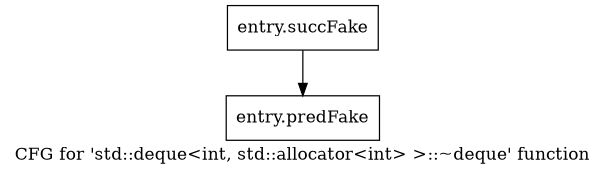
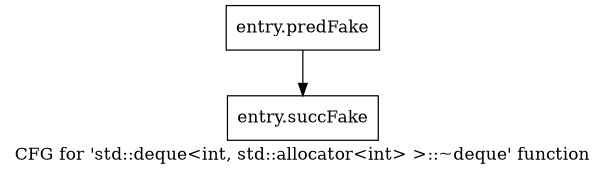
edge "entry.succFake" -> "entry.predFake": reversed
